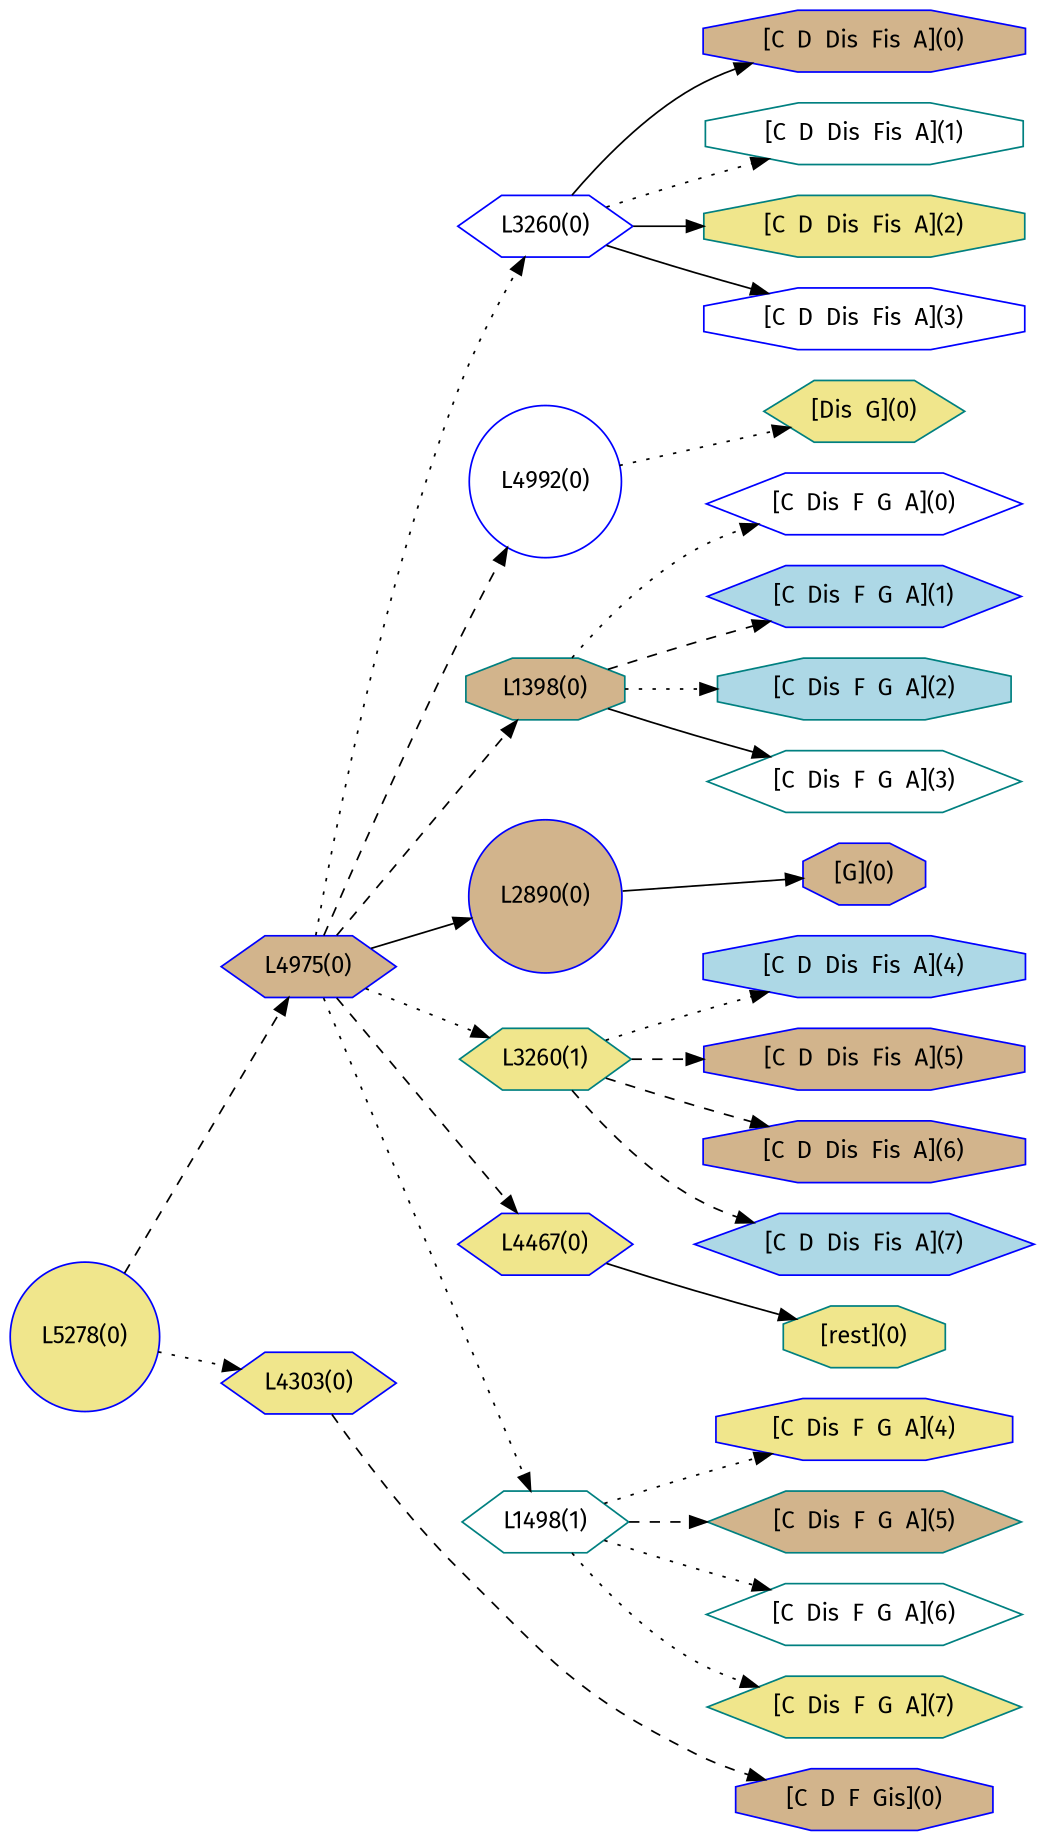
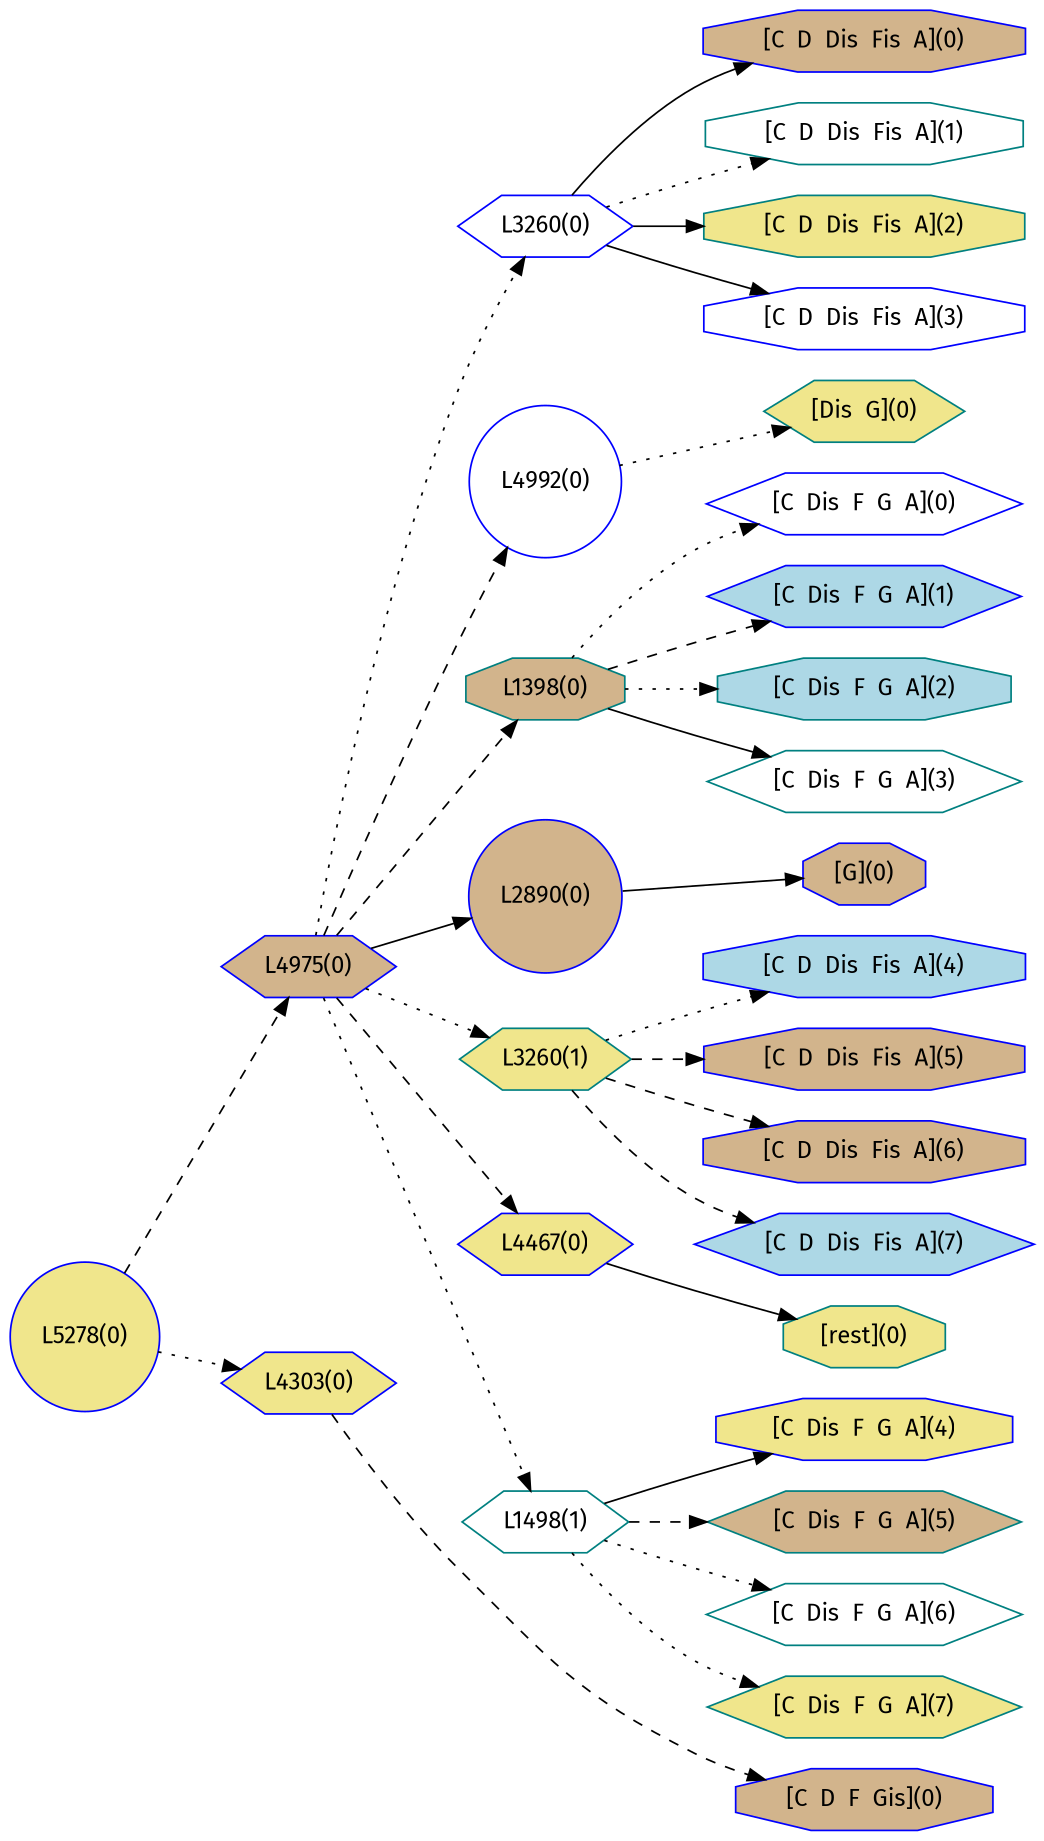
edge "L1498(1)" -> "[C  Dis  F  G  A](4)": style dotted -> solid
